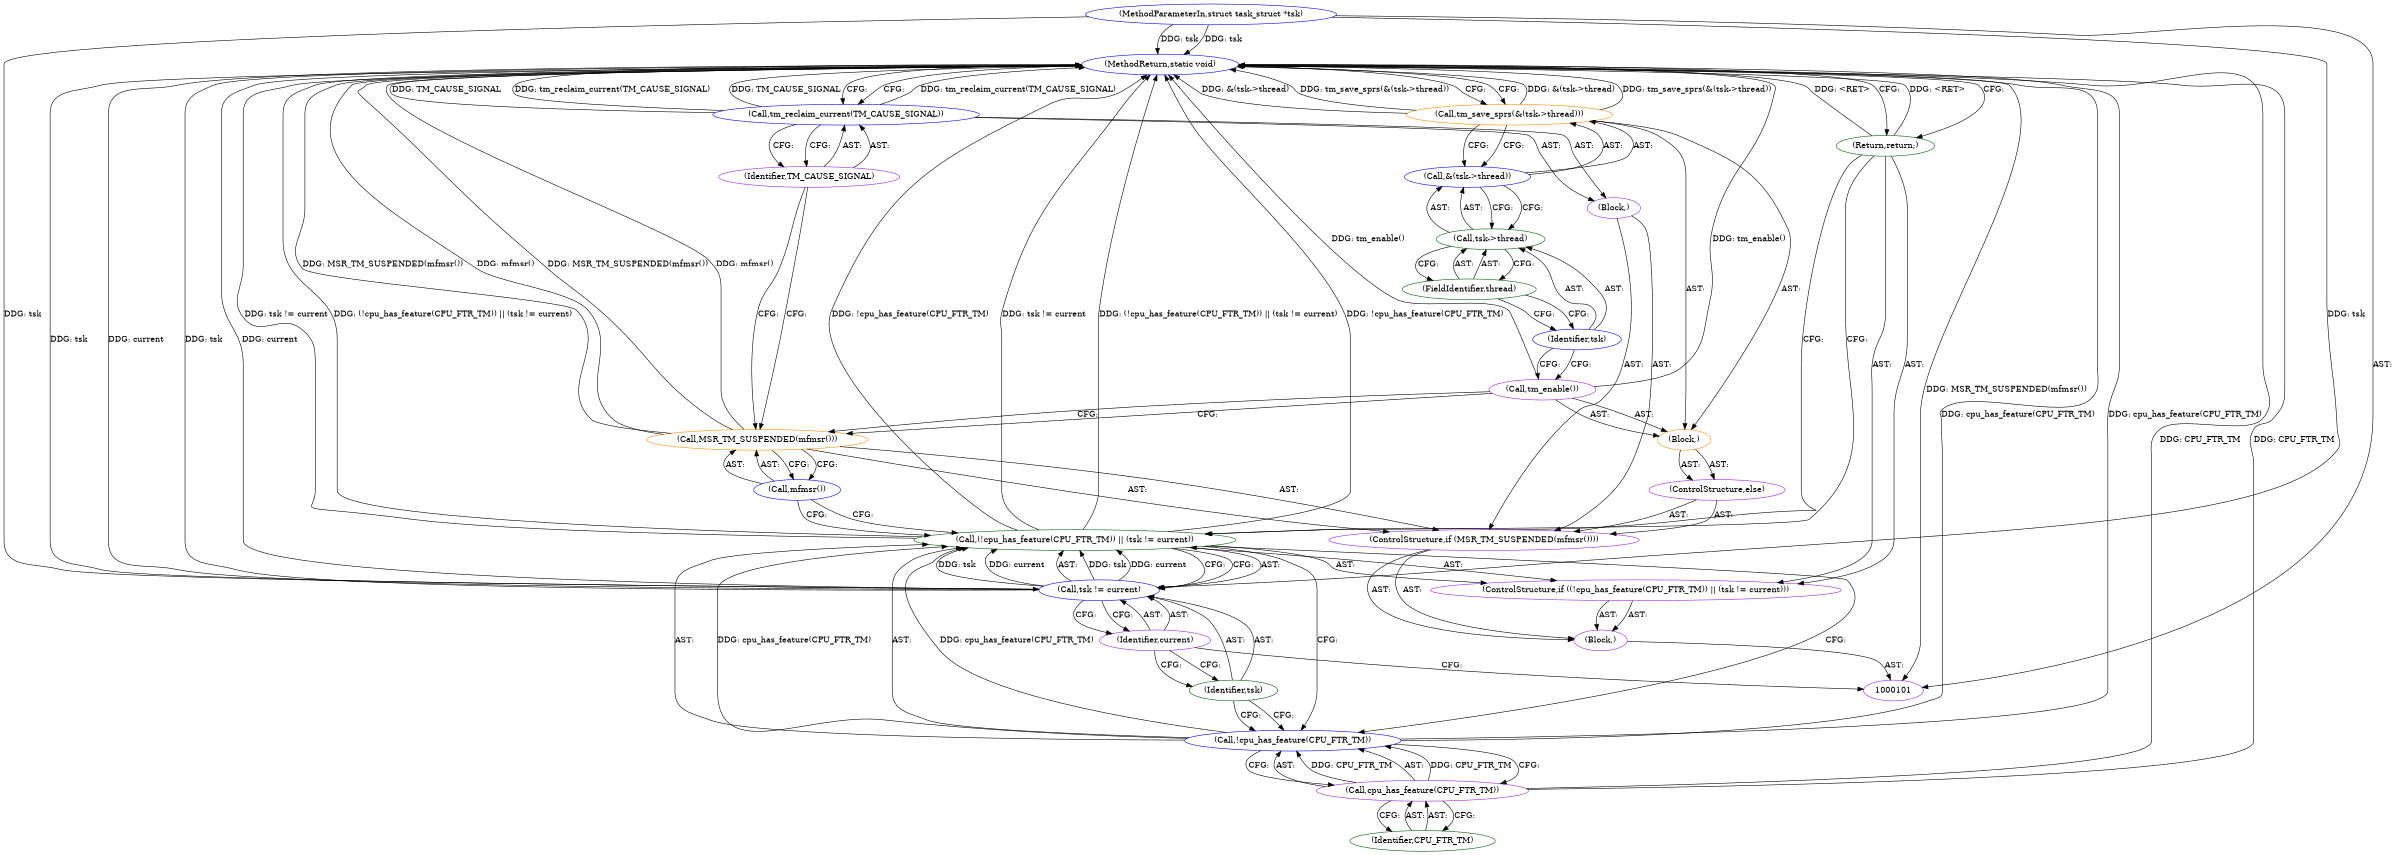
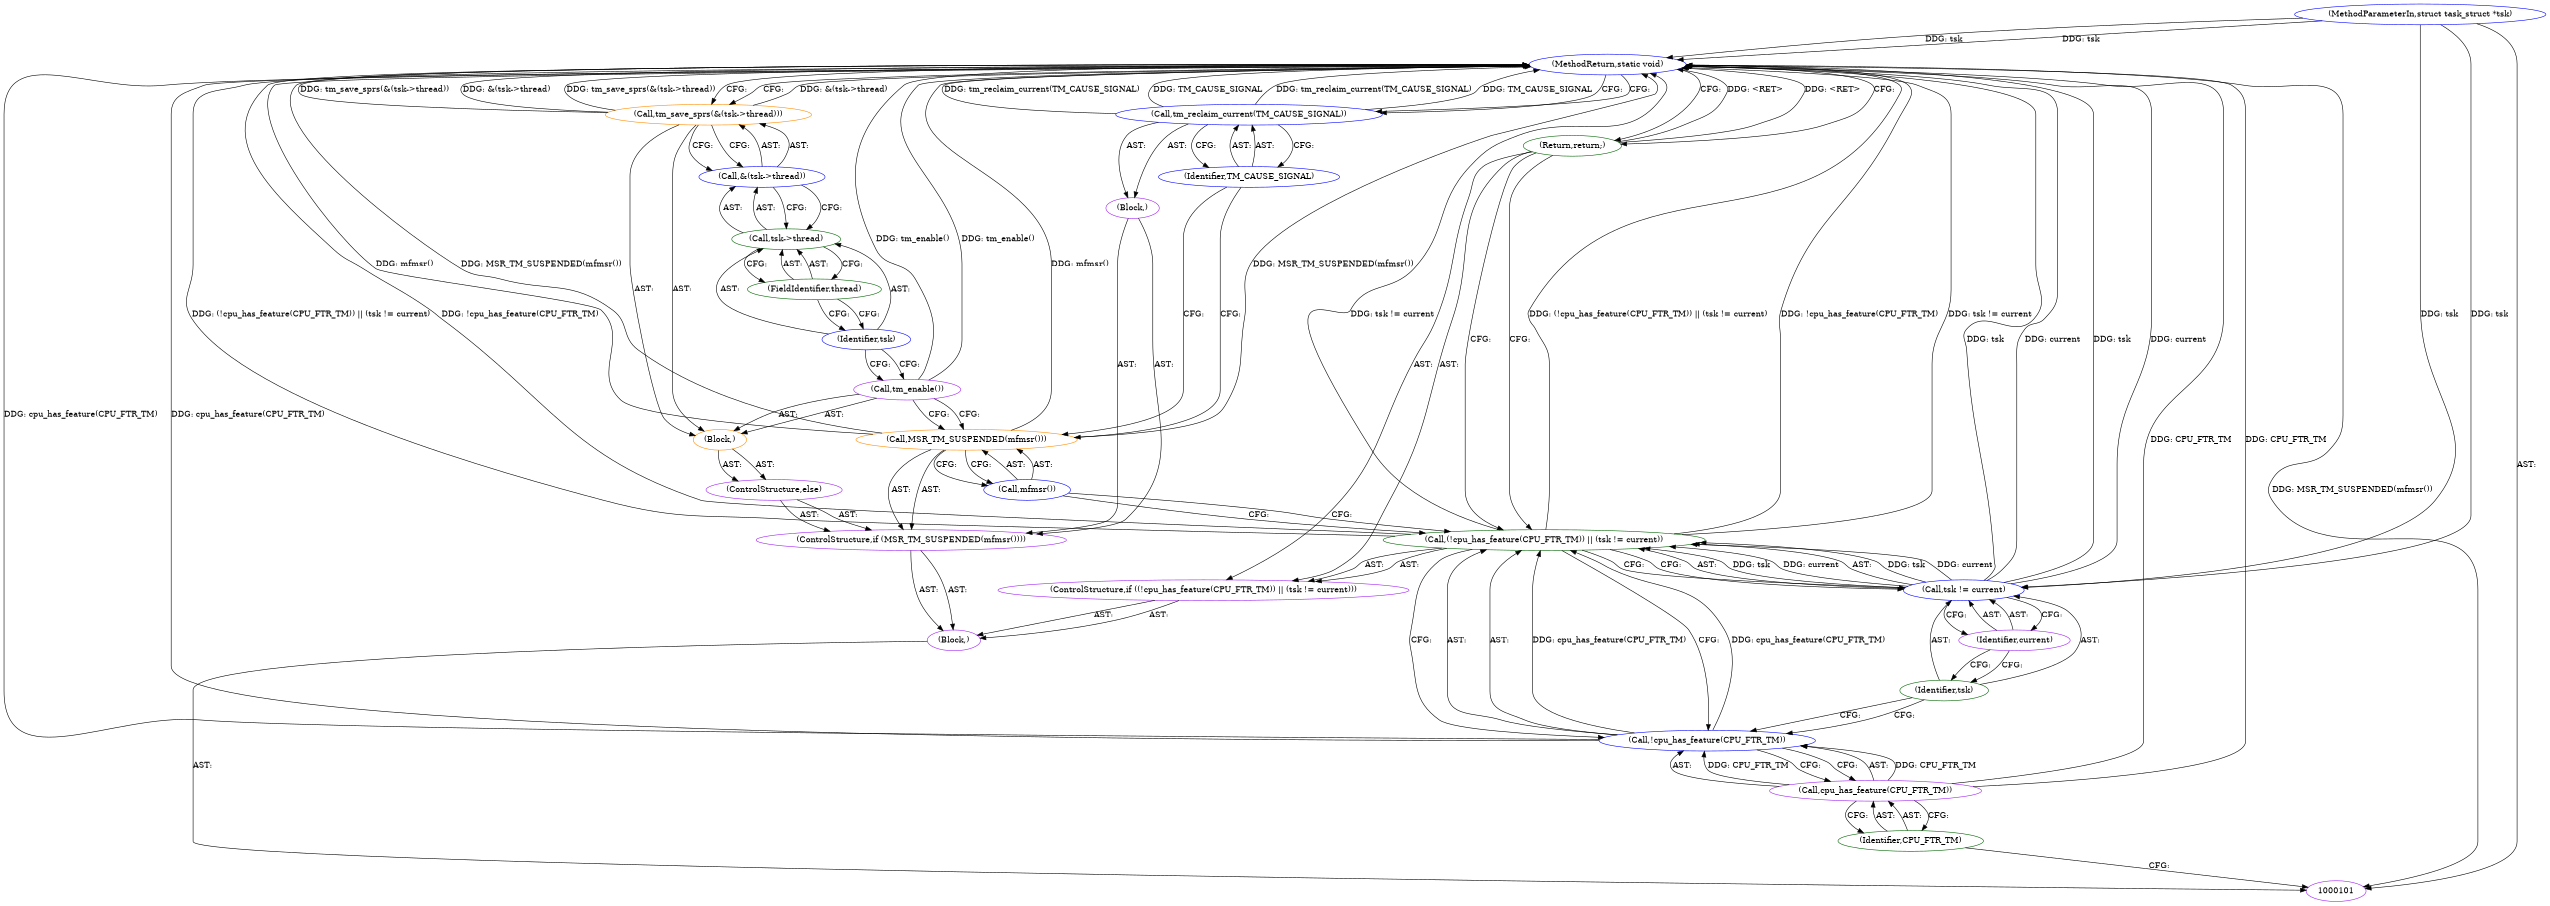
node "(Identifier,TM_CAUSE_SIGNAL)": color purple -> blue
edge "(Identifier,current)" -> "1000101": now "(Identifier,CPU_FTR_TM)" -> "1000101"
